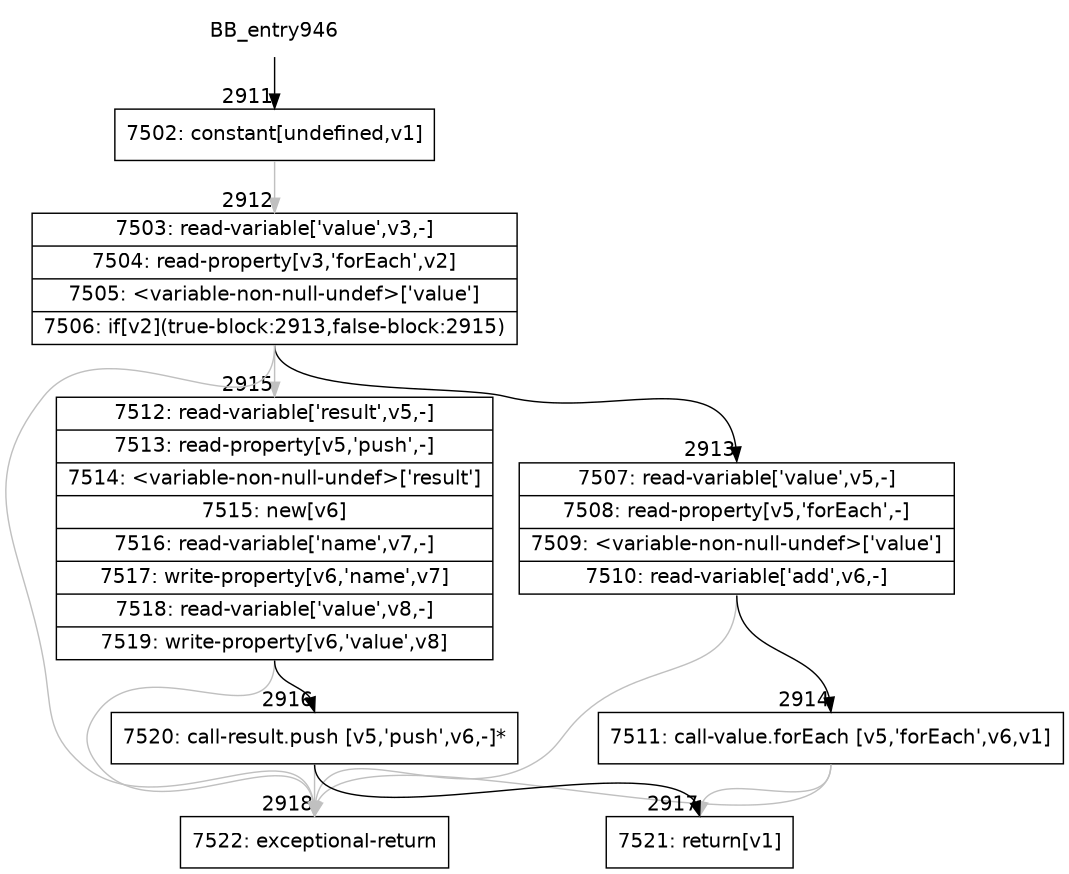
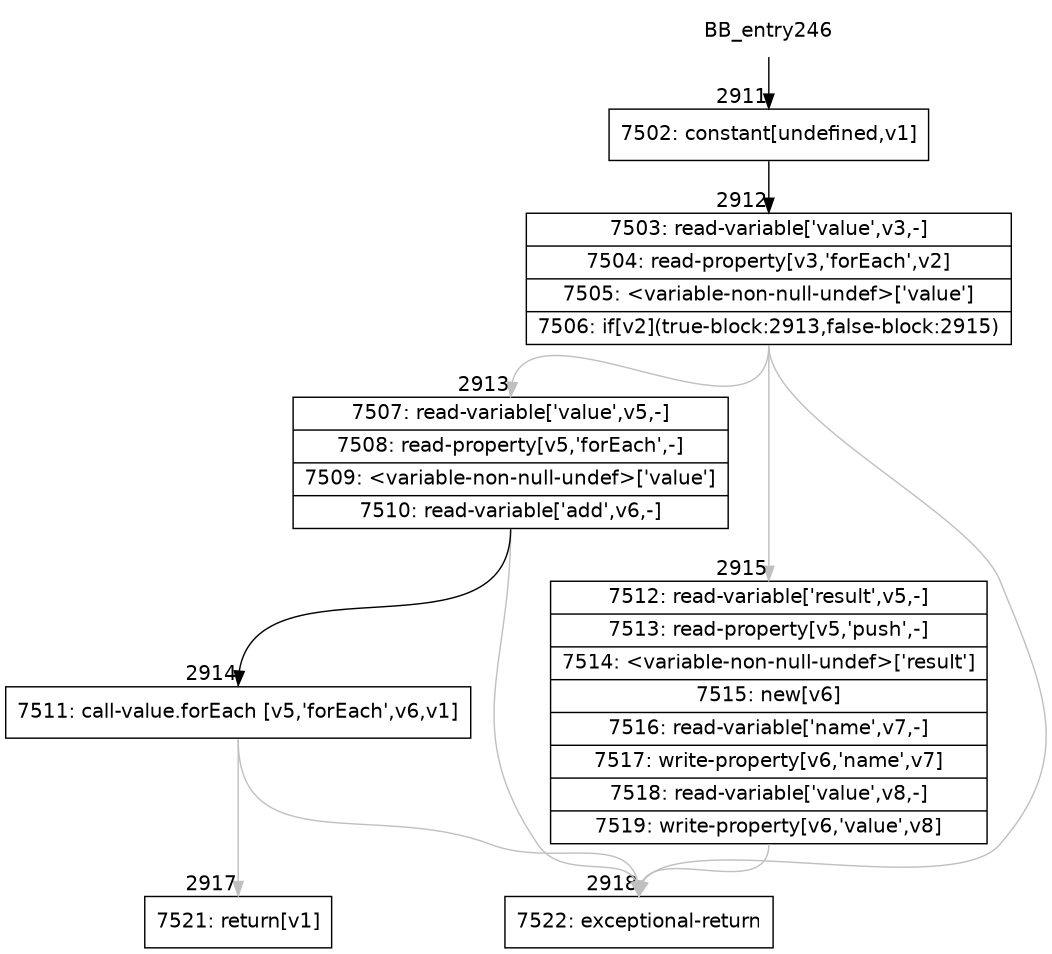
node "BB_entry946": label "BB_entry946" -> "BB_entry246"
edge "7502: constant[undefined,v1]" -> "7503: read-variable['value',v3,-]": color gray -> black
edge "7503: read-variable['value',v3,-]" -> "7507: read-variable['value',v5,-]": color black -> gray
node "7520: call-result.push [v5,'push',v6,-]*": removed
